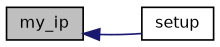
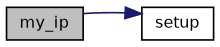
edge "setup" -> "my_ip": reversed
